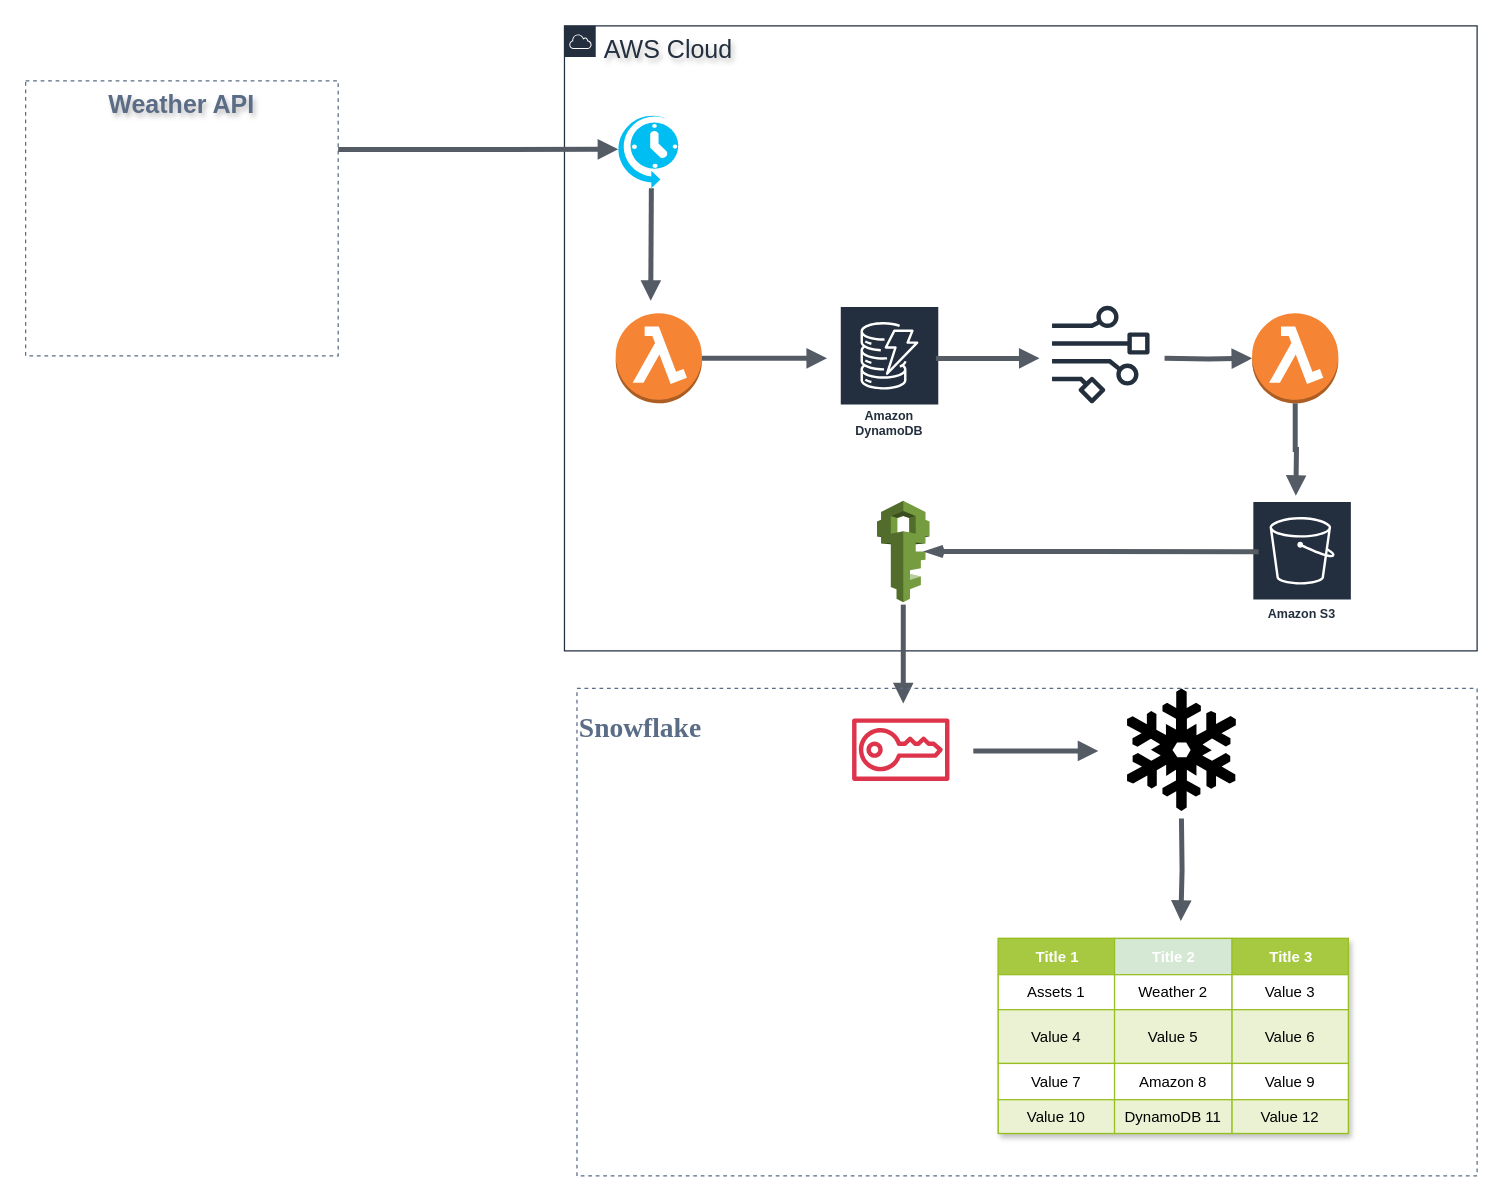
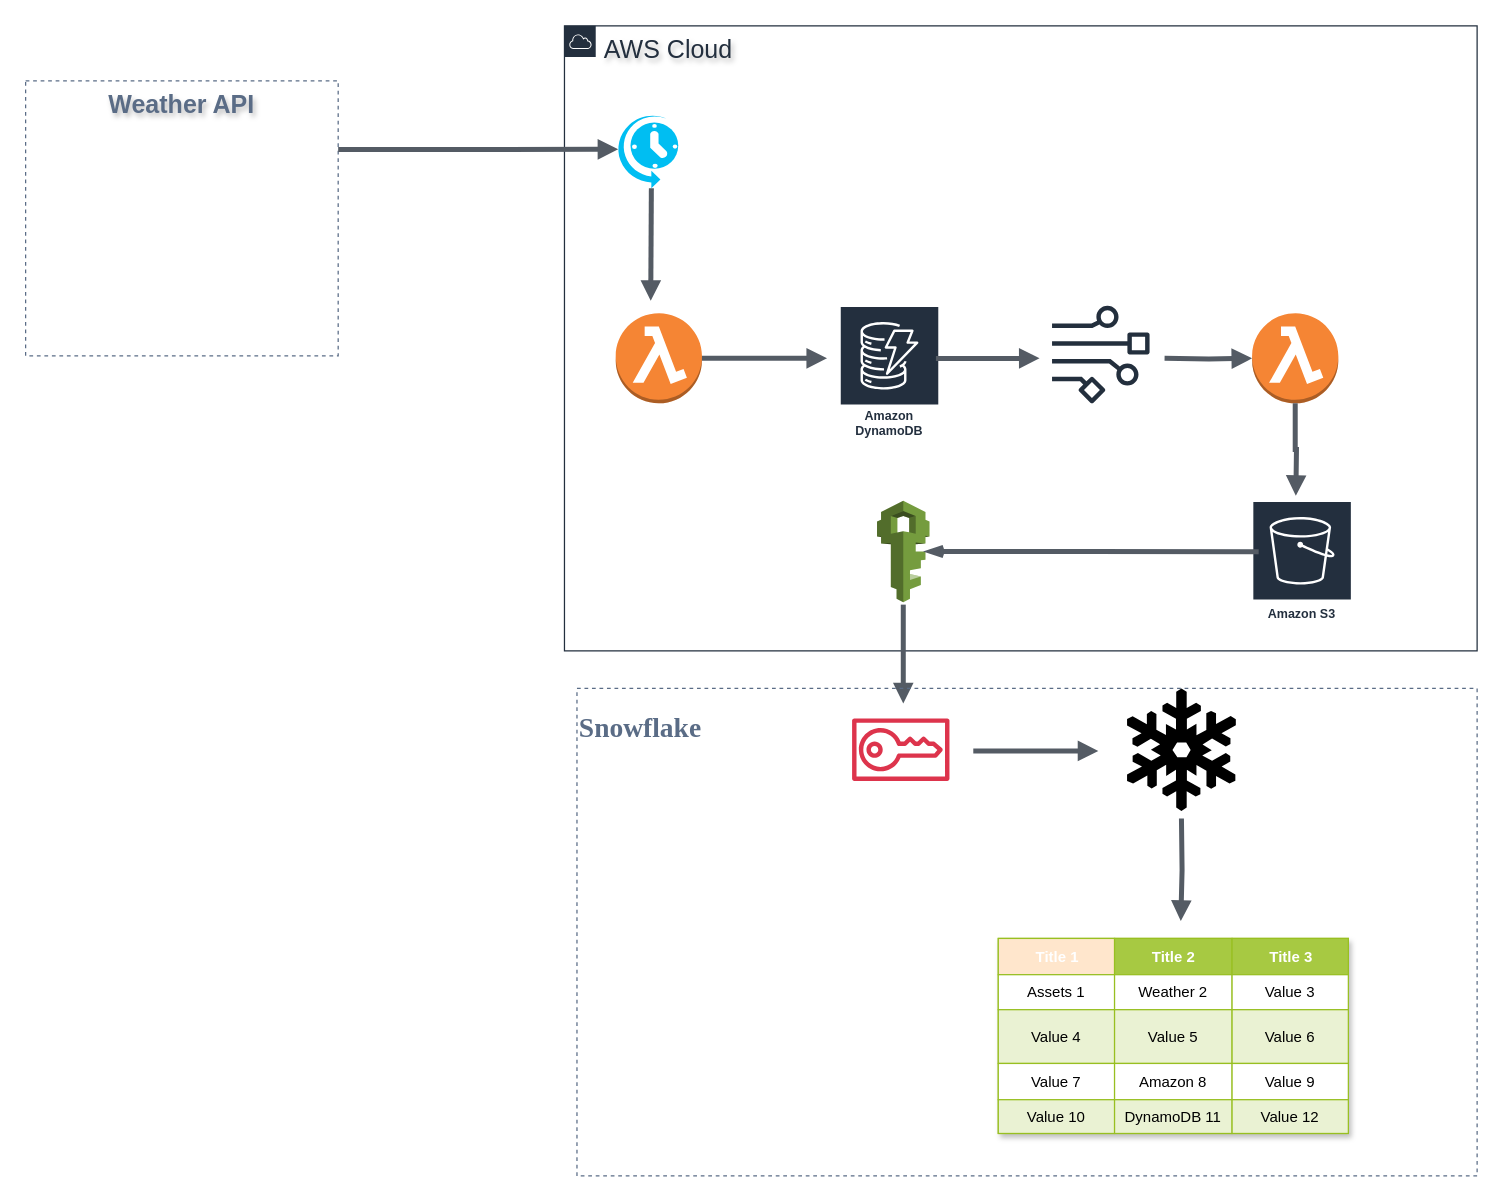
node "Title 1": fillcolor #a7c942 -> #ffe6cc
node "Title 2": fillcolor #d5e8d4 -> #a7c942
